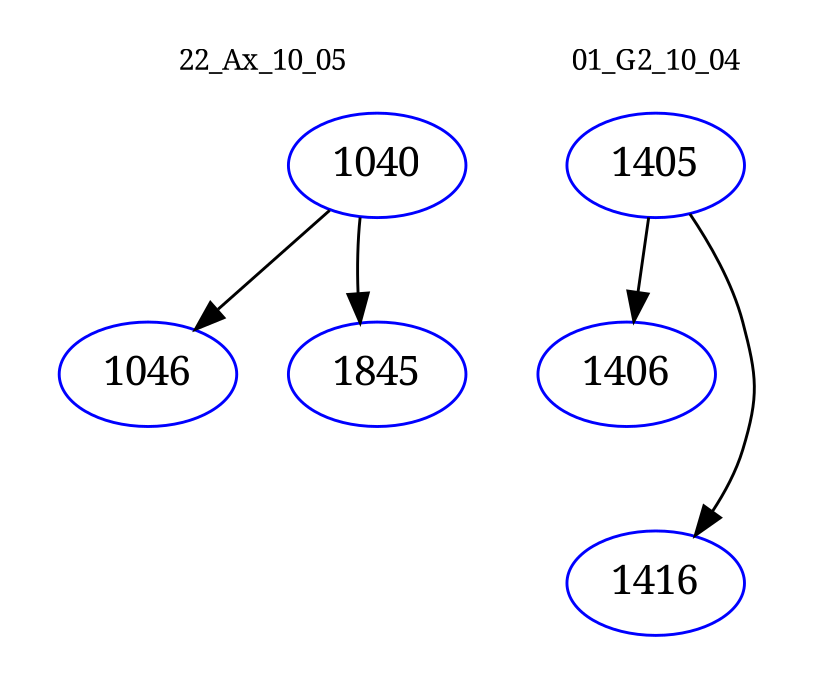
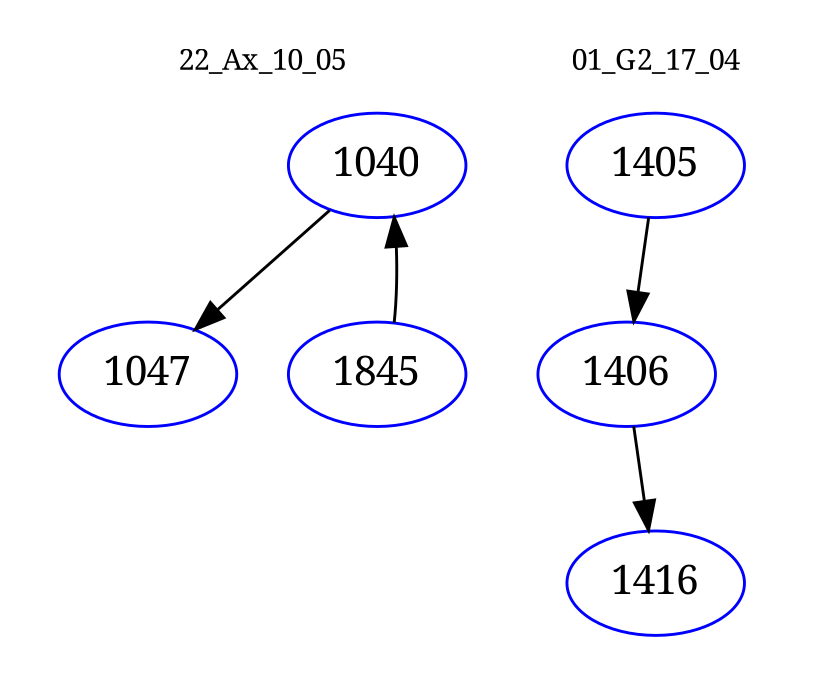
cluster "01_G2_10_04": label "01_G2_10_04" -> "01_G2_17_04"
edge "1040" -> "1845": reversed
edge "1405" -> "1416": now "1406" -> "1416"
node "1046": label "1046" -> "1047"
